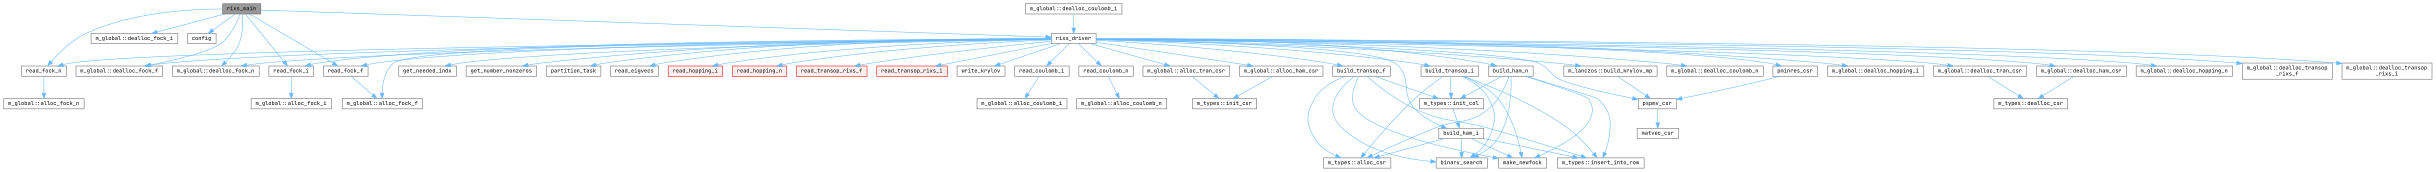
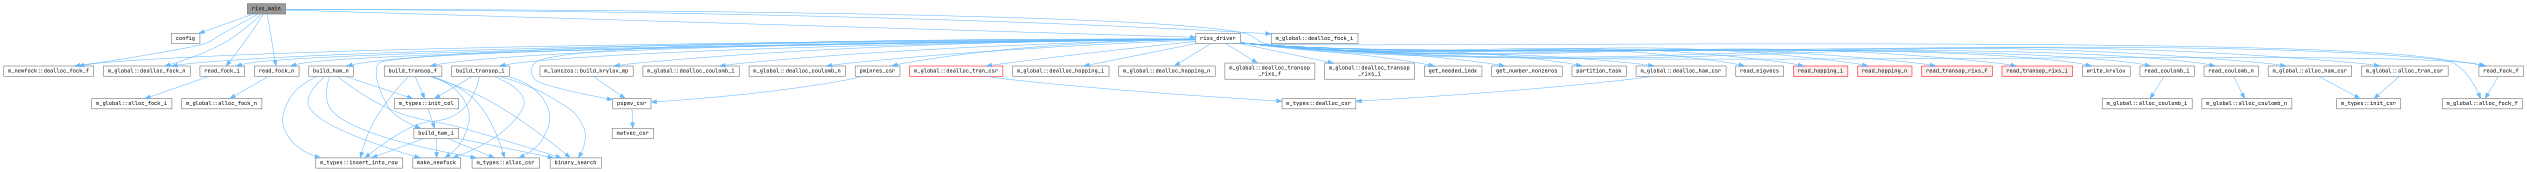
edge "m_global::dealloc_coulomb_i" -> "rixs_driver": reversed
node "m_global::dealloc_fock_f": label "m_global::dealloc_fock_f" -> "m_newfock::dealloc_fock_f"
node "m_global::dealloc_tran_csr": color grey40 -> red
